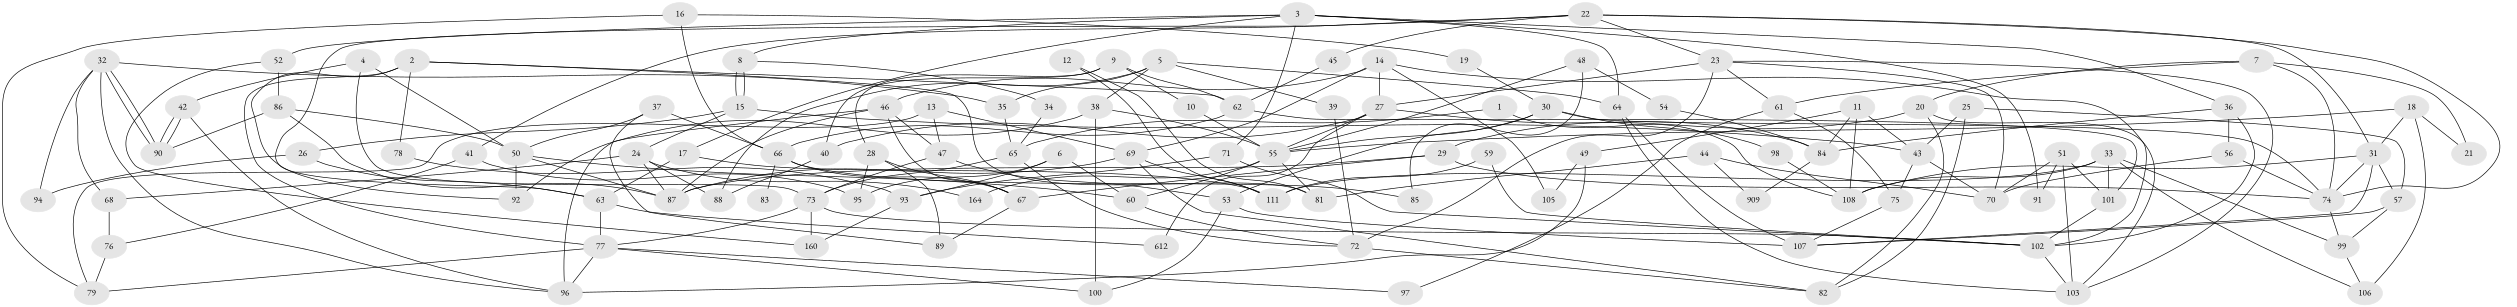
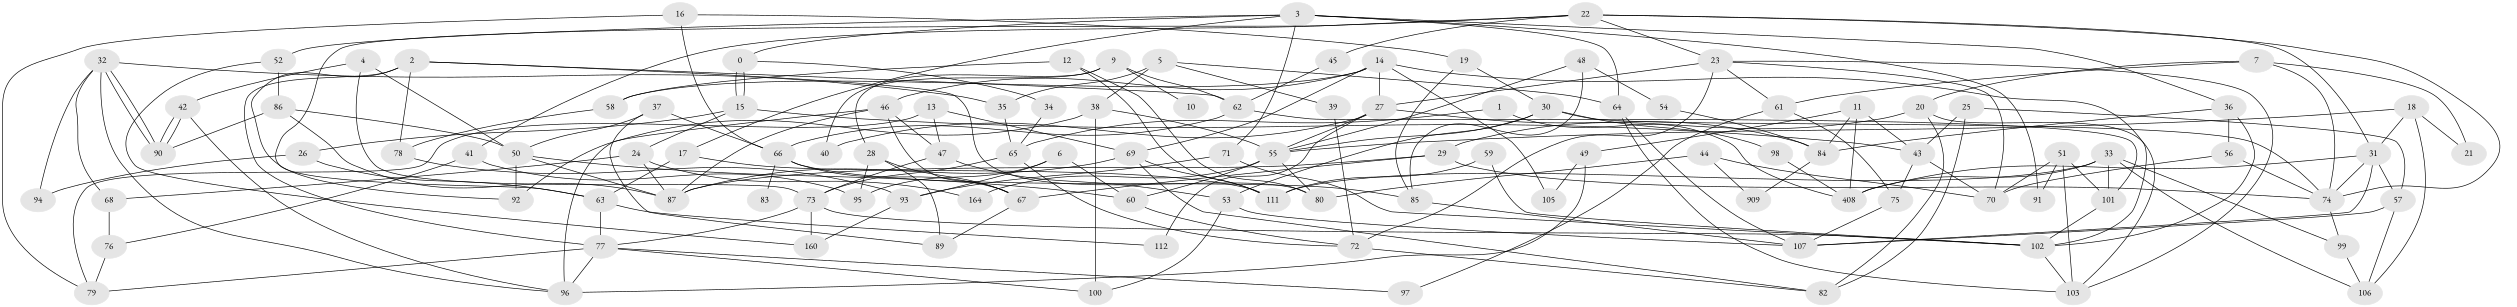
node "8": label "8" -> "0"
node "58": added
edge "19" -- "85": added
edge "10" -- "55": removed
node "88": removed
node "81": label "81" -> "80"
node "108": label "108" -> "408"
edge "85" -- "107": added
edge "57" -- "99": now "57" -- "106"
node "612": label "612" -> "112"
